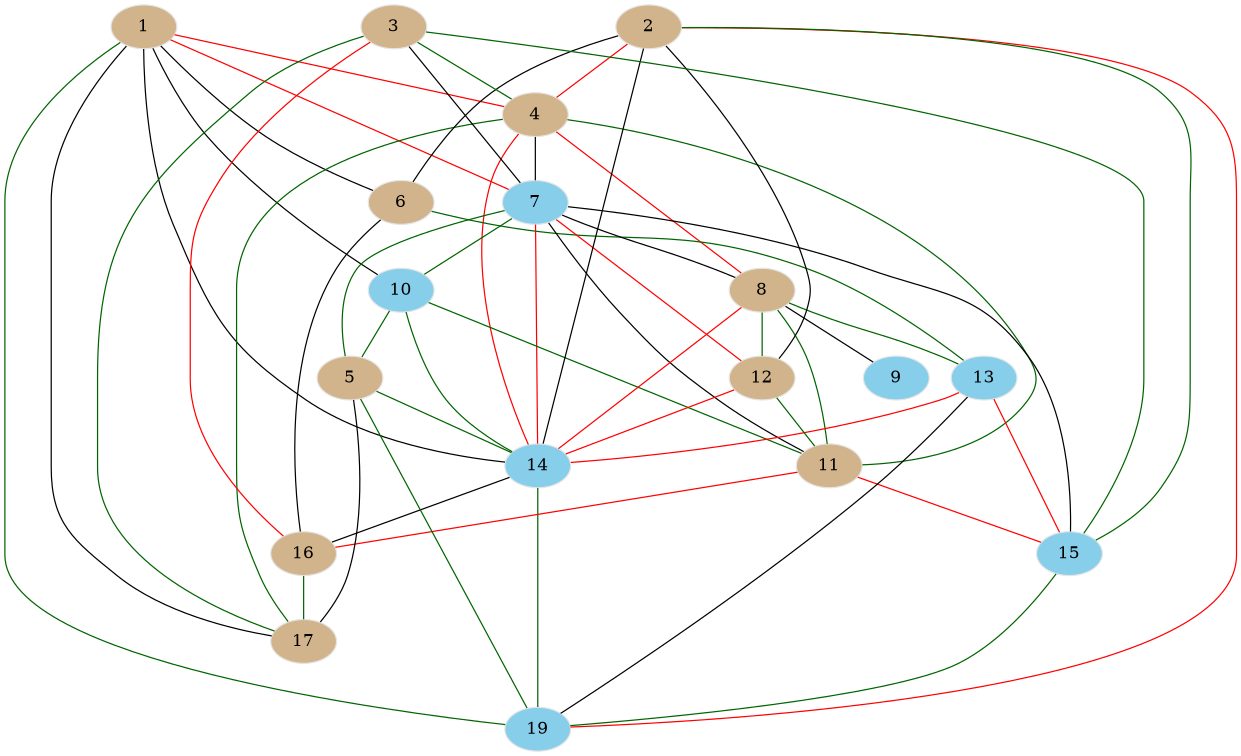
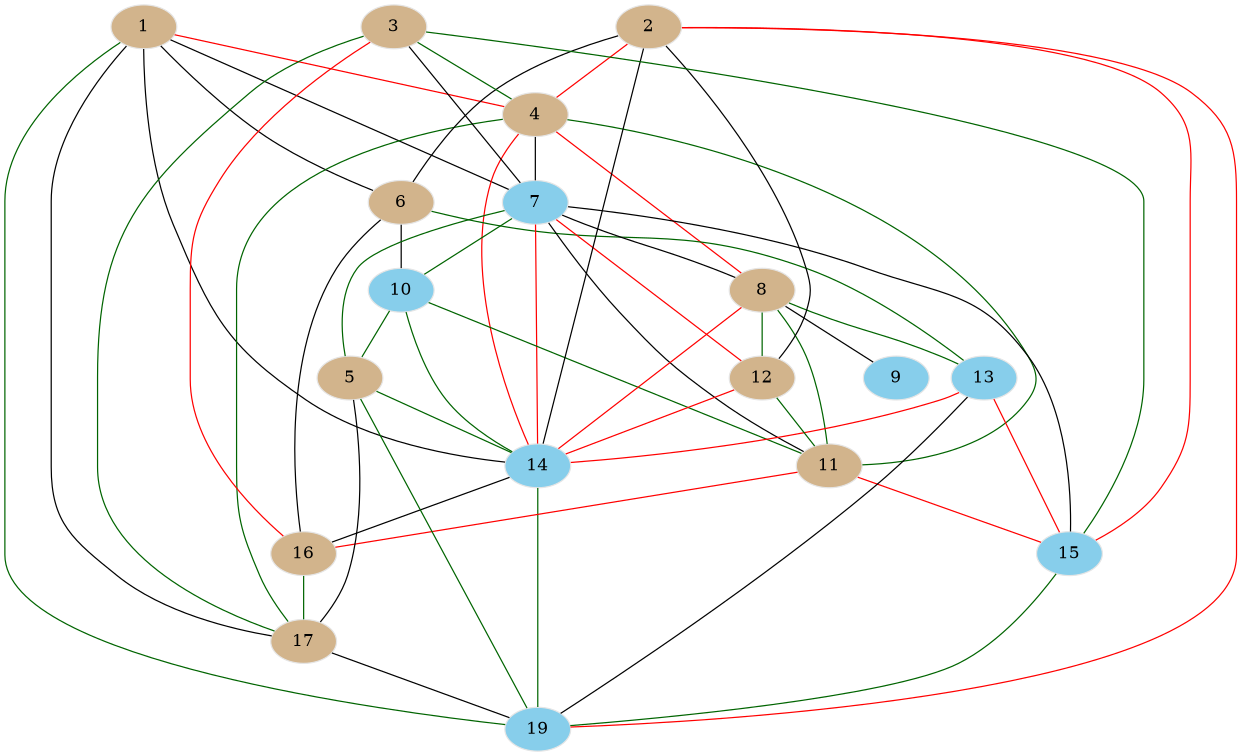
edge "2" -- "15": color darkgreen -> red
edge "1" -- "7": color red -> black
edge "1" -- "10": now "6" -- "10"
edge "17" -- "19": added
